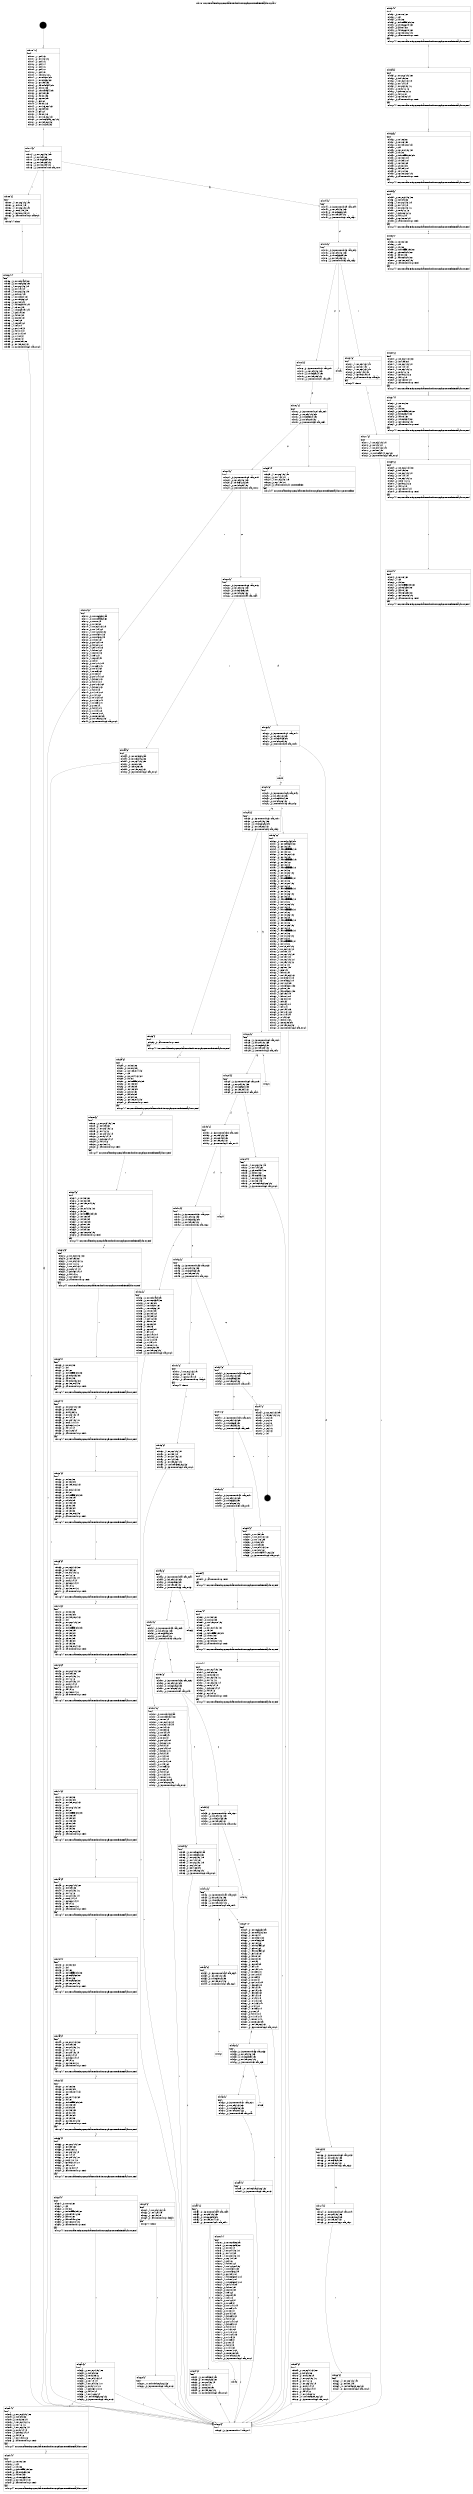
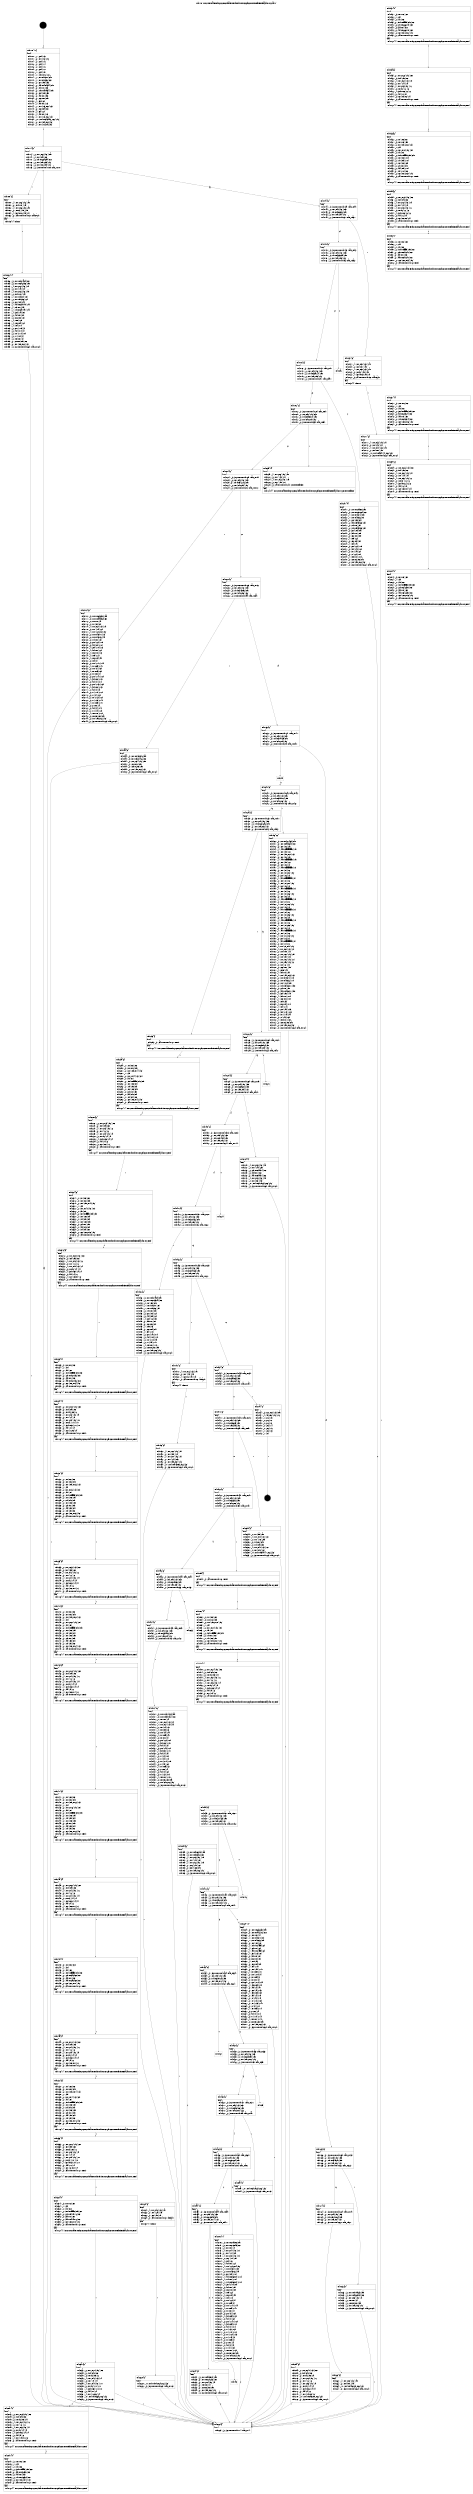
edge "0x4017b0 [28]" -> "0x402157 [26]": now "0x401794 [28]" -> "0x402157 [26]"
node "0x40200b [38]": removed
node "0x402191 [91]": added
edge "0x40191c [28]" -> "0x401938 [28]": label " 8" -> " 13"
edge "0x40198c [28]" -> "0x4019a8 [28]": added, label "9"
node "0x4019e0 [28]": removed
edge "0x402679 [147]" -> "0x401a50 [28]": now "0x401a34 [28]" -> "0x401a50 [28]"
node "0x401a88 [28]": added
node "0x401c85 [30]": added
